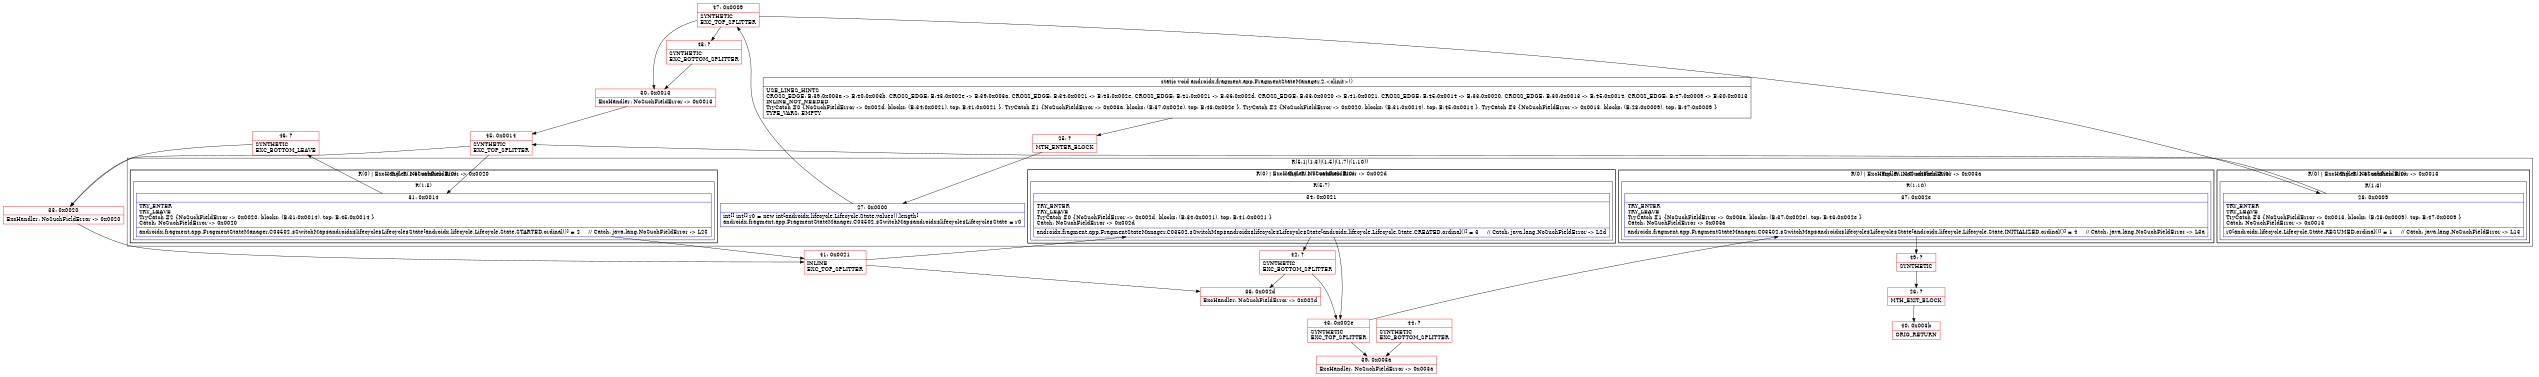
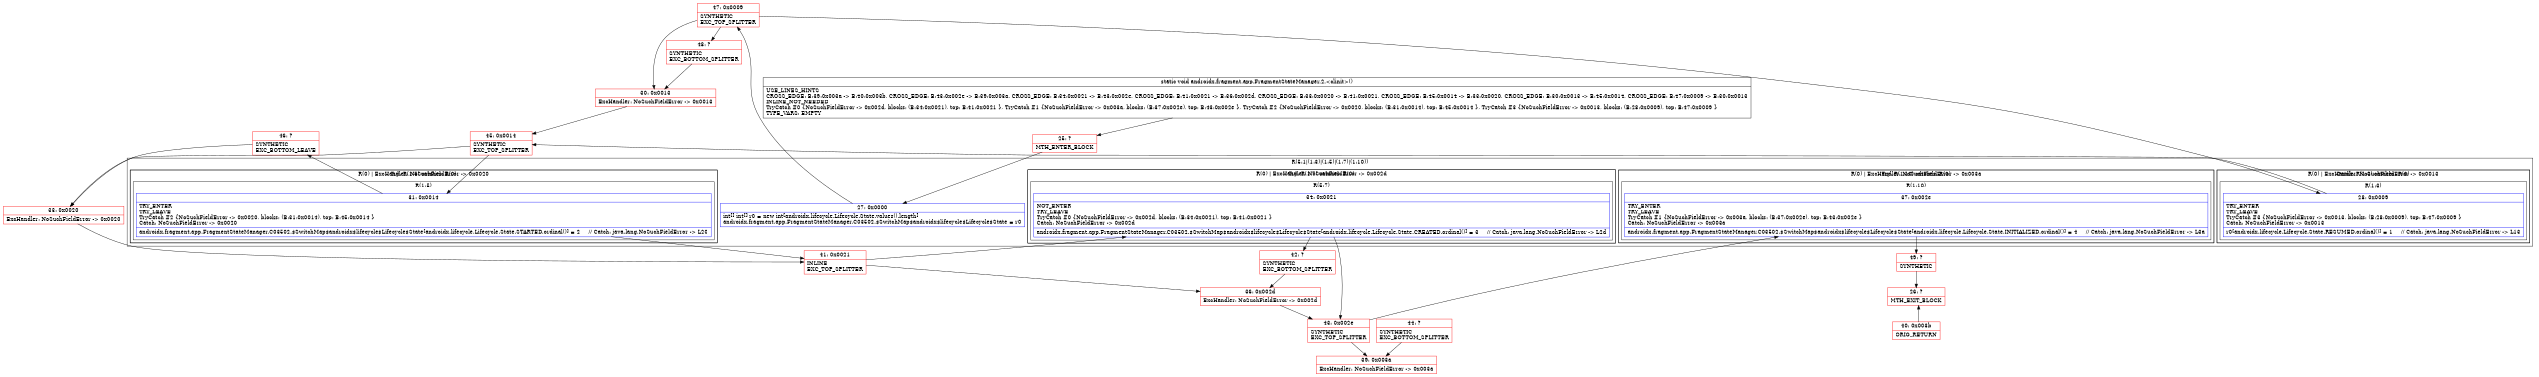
cluster "Try: R(1:3) catches: R(0)": label "Try: R(1:3) catches: R(0)" -> "Catch: R(1:3) catches: R(0)"
node "34: 0x0021": text "TRY_ENTER" -> "NOT_ENTER"
edge "42: ?" -> "43: 0x002e": now "36: 0x002d" -> "43: 0x002e"
edge "26: ?" -> "40: 0x003b": reversed
